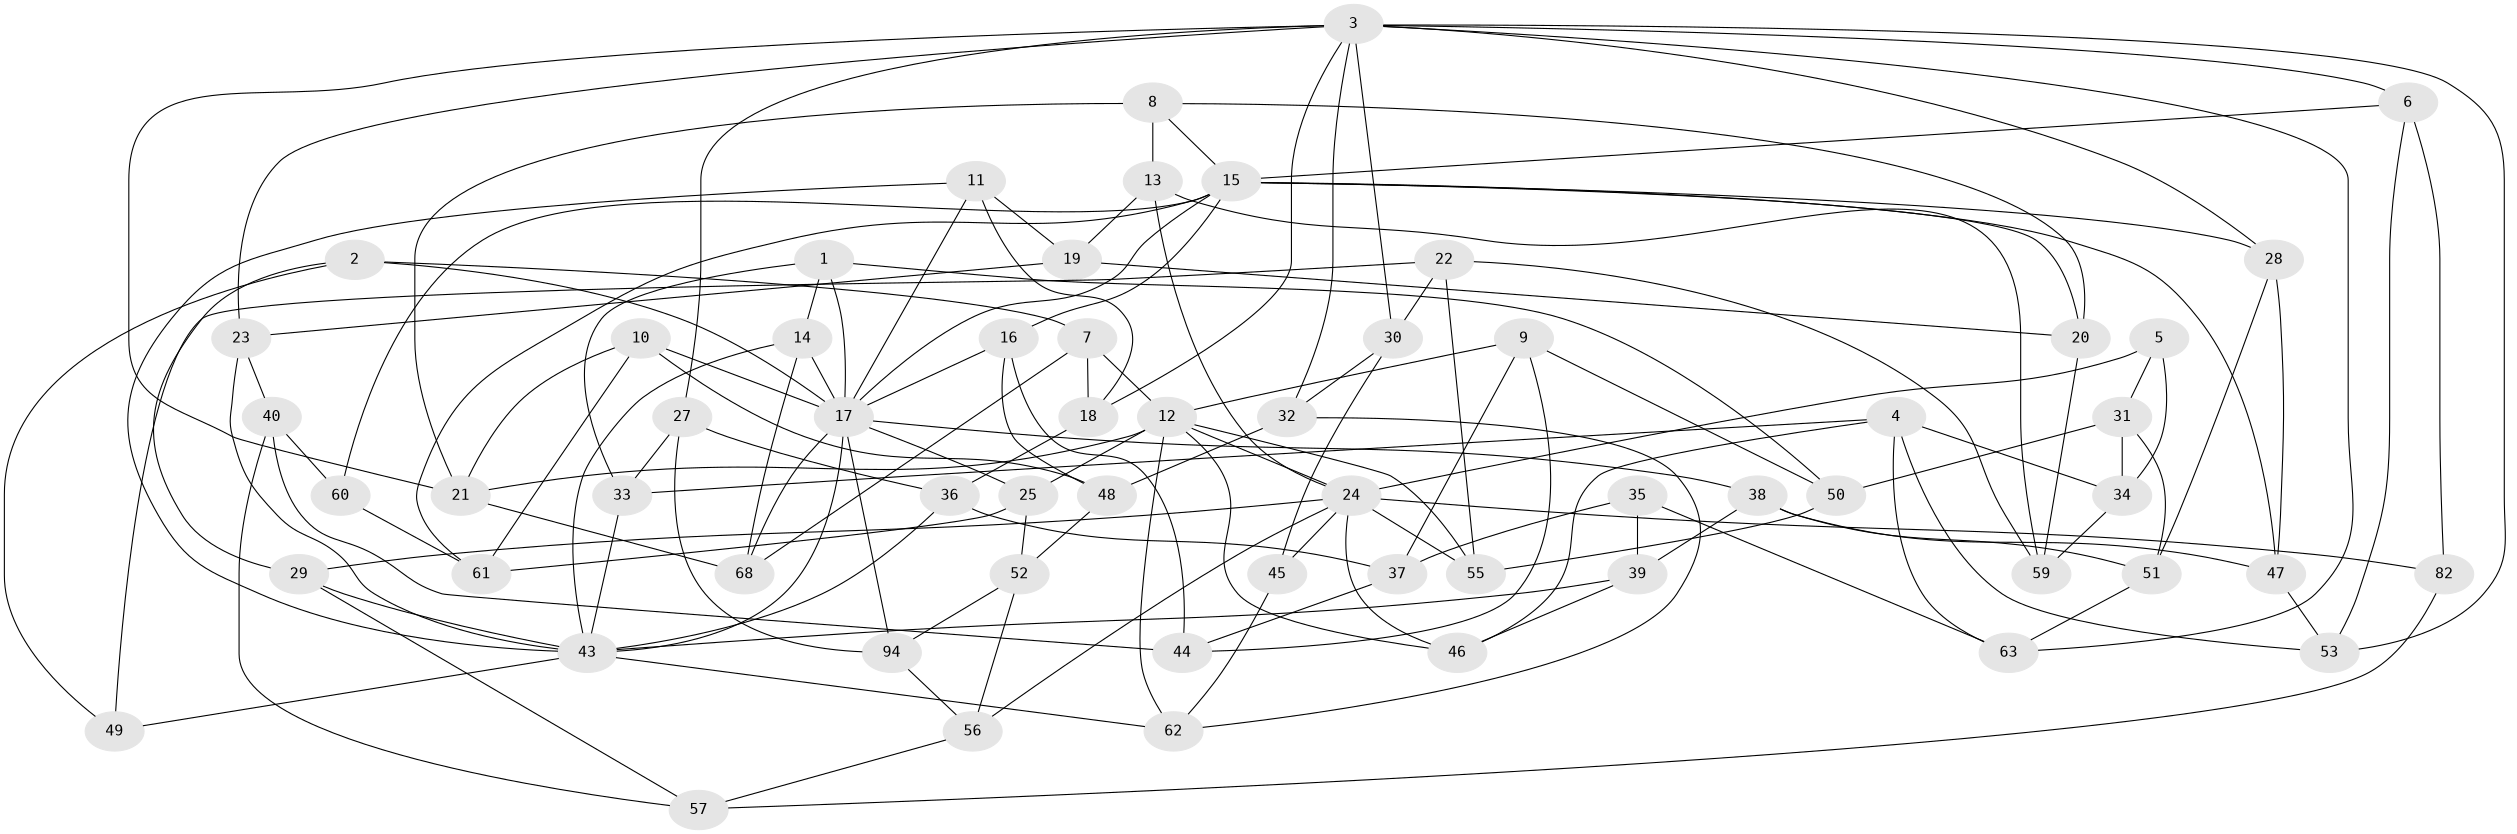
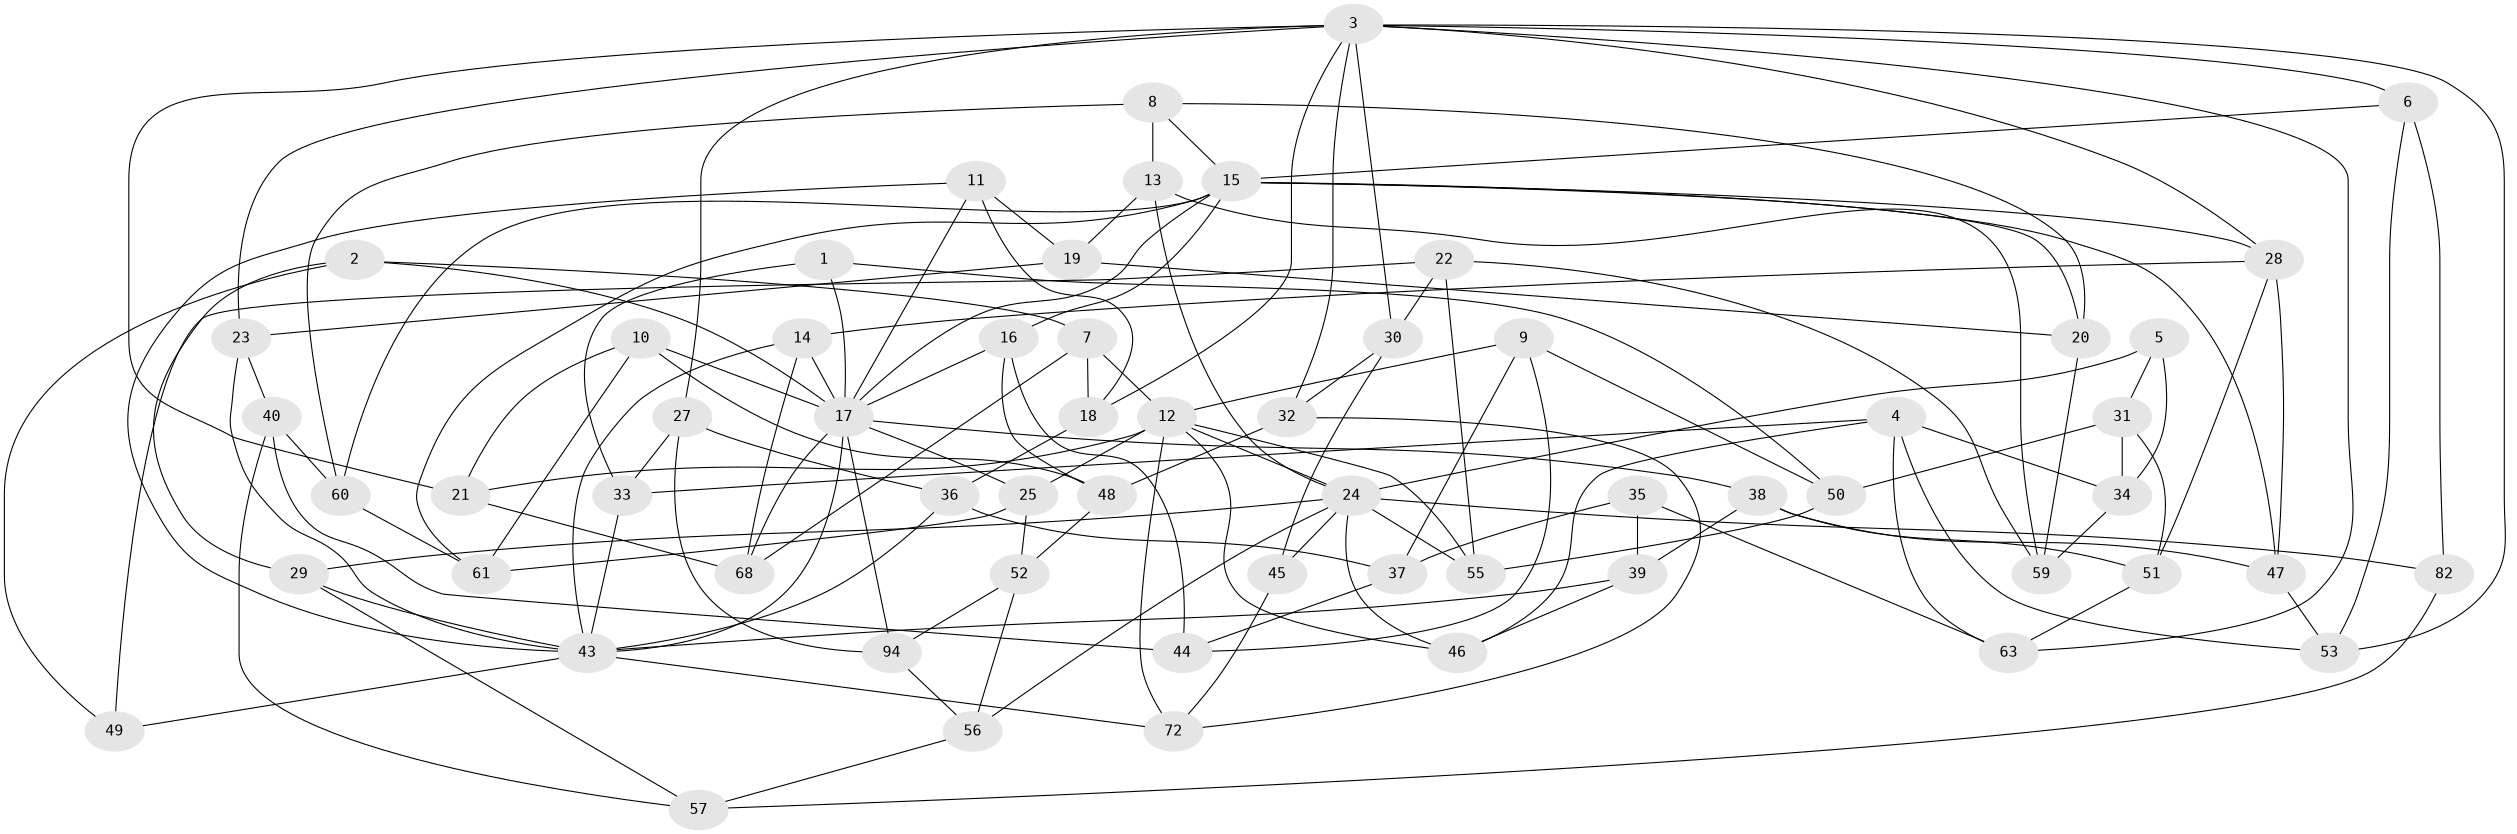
edge "8" -- "21": now "8" -- "60"
edge "1" -- "14": now "28" -- "14"
node "62": label "62" -> "72"
